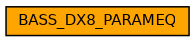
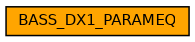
node "BASS_DX8_PARAMEQ": label "BASS_DX8_PARAMEQ" -> "BASS_DX1_PARAMEQ"
